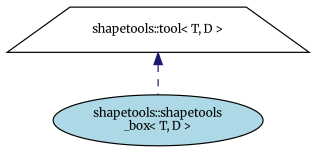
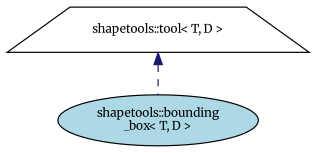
node "shapetools::shapetools _box< T, D >": label "shapetools::shapetools _box< T, D >" -> "shapetools::bounding _box< T, D >"
